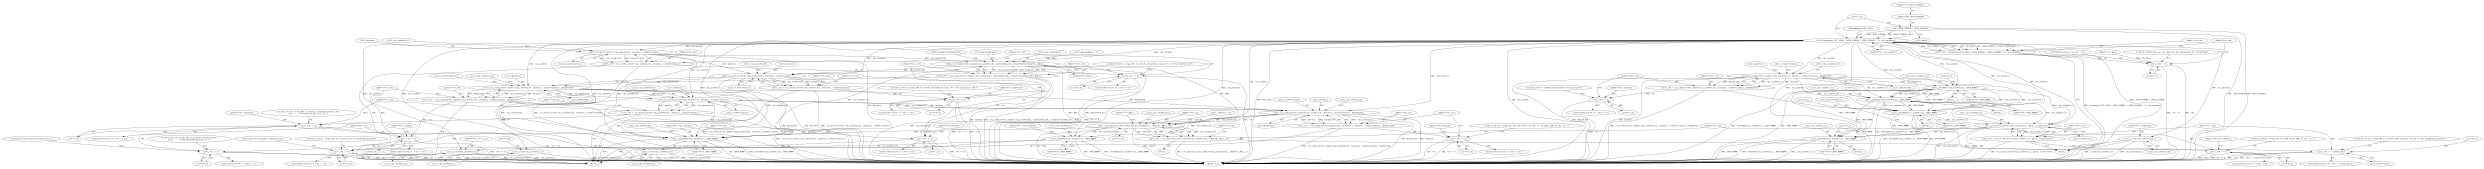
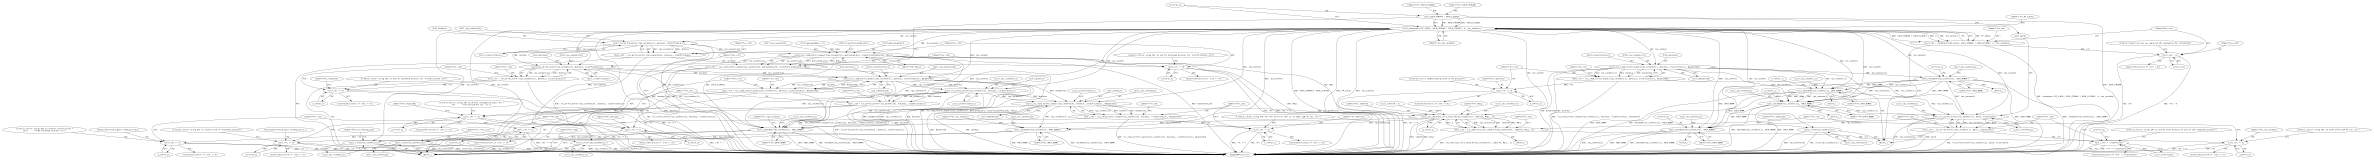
edge "(Identifier,SOCK_CLOEXEC)" -> "(Identifier,SOCK_STREAM)": now "(Identifier,SOCK_CLOEXEC)" -> "(Call,SOCK_STREAM | SOCK_CLOEXEC)"
node "(MethodReturn,PF_LOCAL)": label "(MethodReturn,PF_LOCAL)" -> "(Identifier,PF_LOCAL)"
edge "(ControlStructure,if (ret < 0))" -> "(Call,ret < 0)": reversed
edge "(Identifier,pid)" -> "(Call,ret < 0)": label "DDG: PF_LOCAL" -> "CFG: "
edge "(Call,&pid)" -> "(Call,lxc_write_nointr(ipc_sockets[1], &pid, sizeof(pid)))": added, label "AST:"
node "(Identifier,ipc)": label "(Identifier,ipc)" -> "(Identifier,labelfd)"
node "(Identifier,status)": removed
node "(Identifier,to_cleanup_pid)": added
node "(Block,cwd)": label "(Block,cwd)" -> "(Identifier,cwd)"
node "(Block,int)": label "(Block,int)" -> "(MethodReturn,int)"
